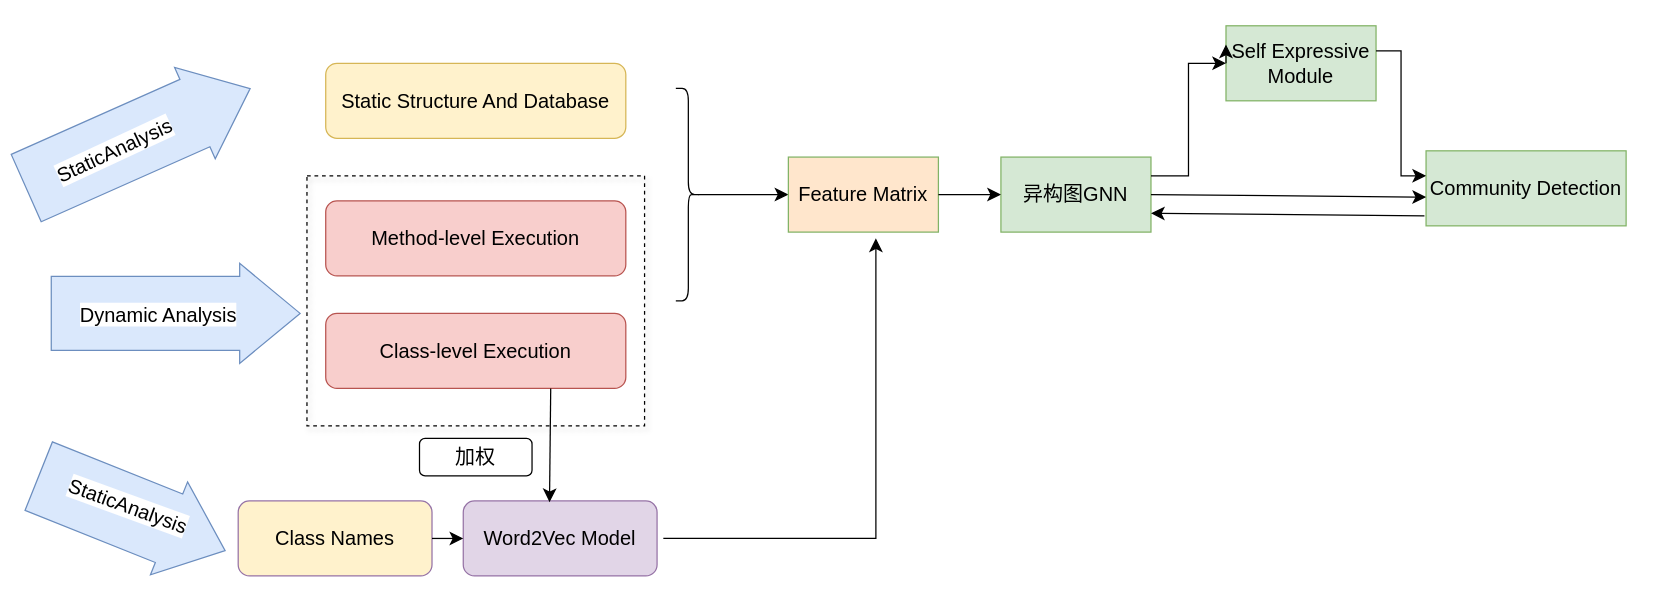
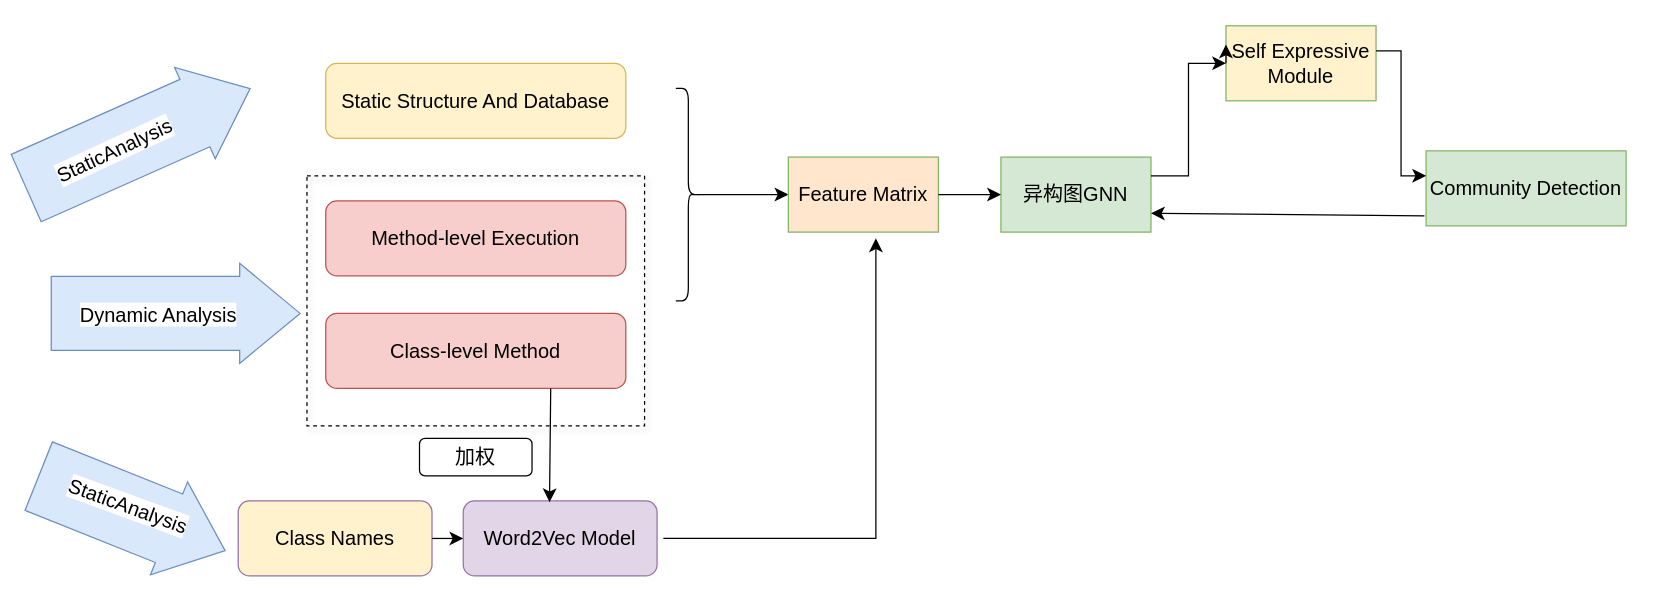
node "Self Expressive Module": fillcolor #d5e8d4 -> #fff2cc
edge "异构图GNN" -> "Community Detection": removed
node "Class-level Execution": label "Class-level Execution" -> "Class-level Method"
